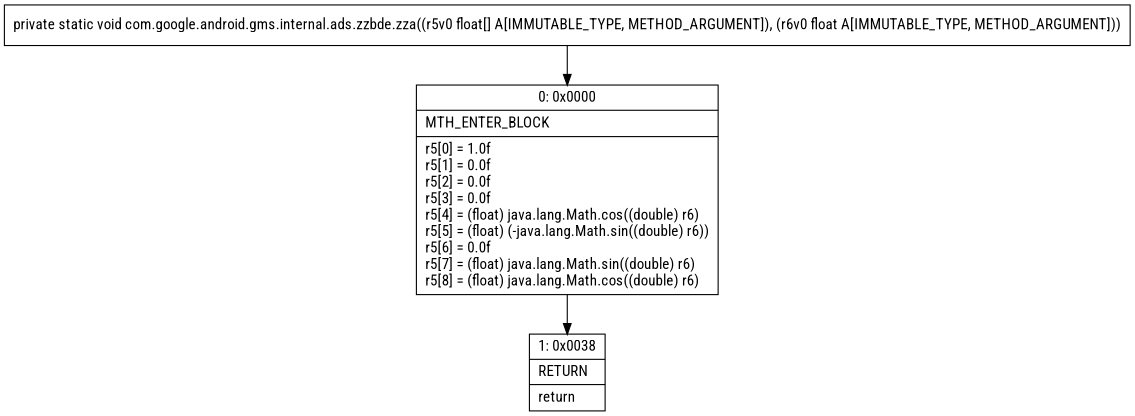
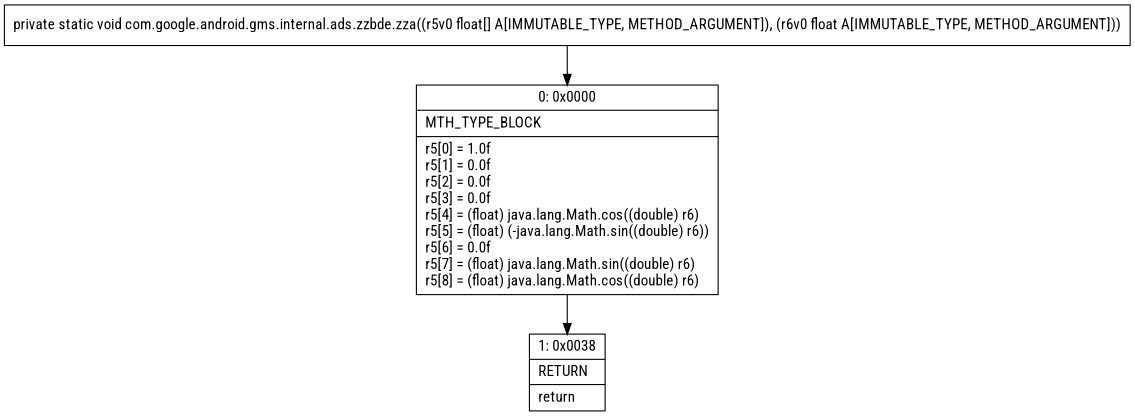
node "0: 0x0000": text "MTH_ENTER_BLOCK" -> "MTH_TYPE_BLOCK"
